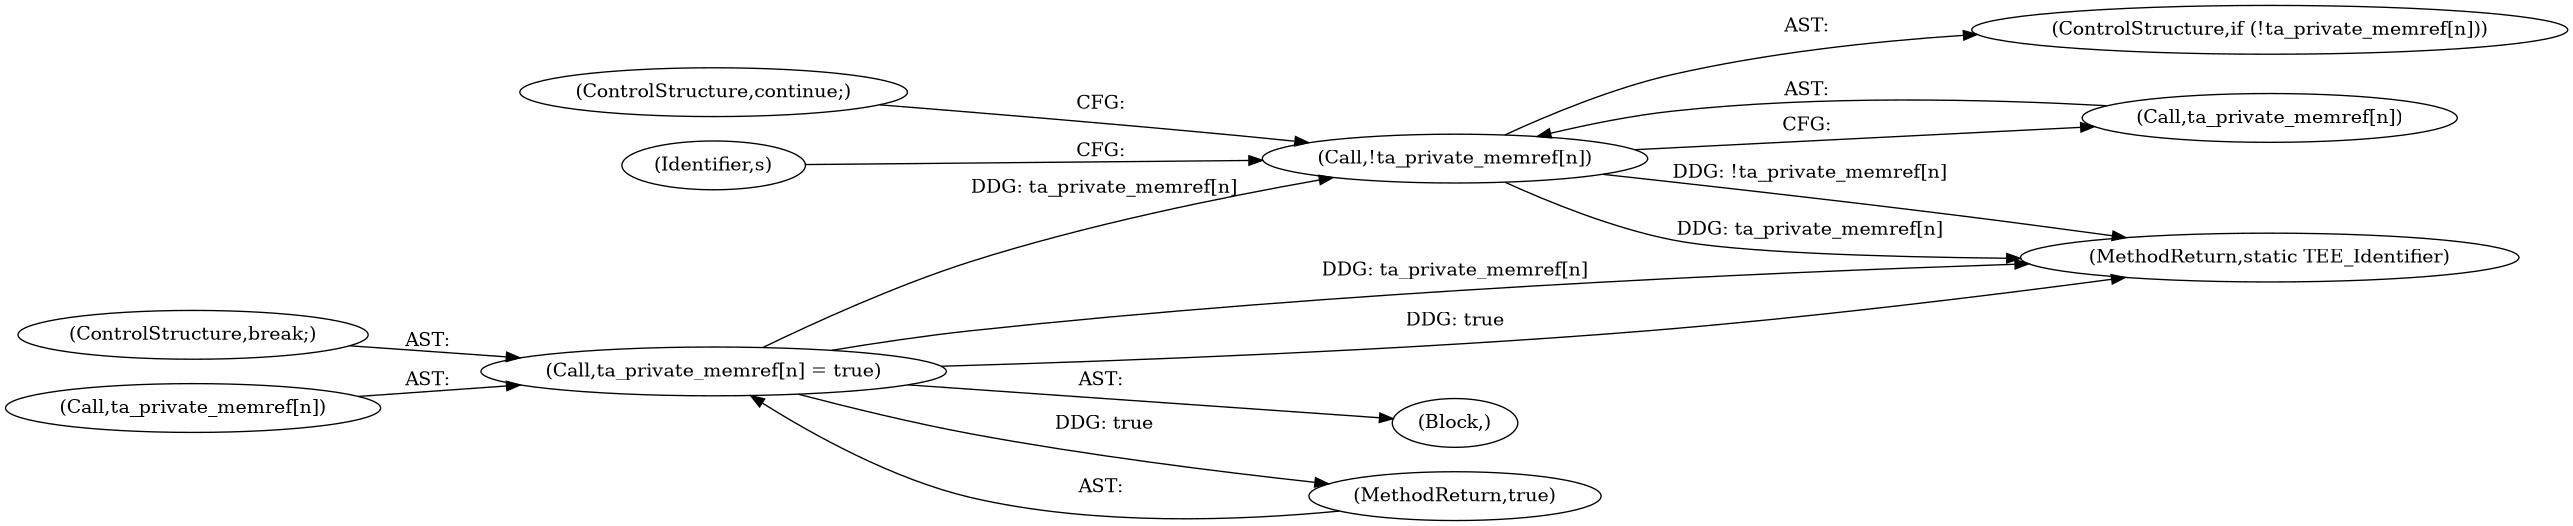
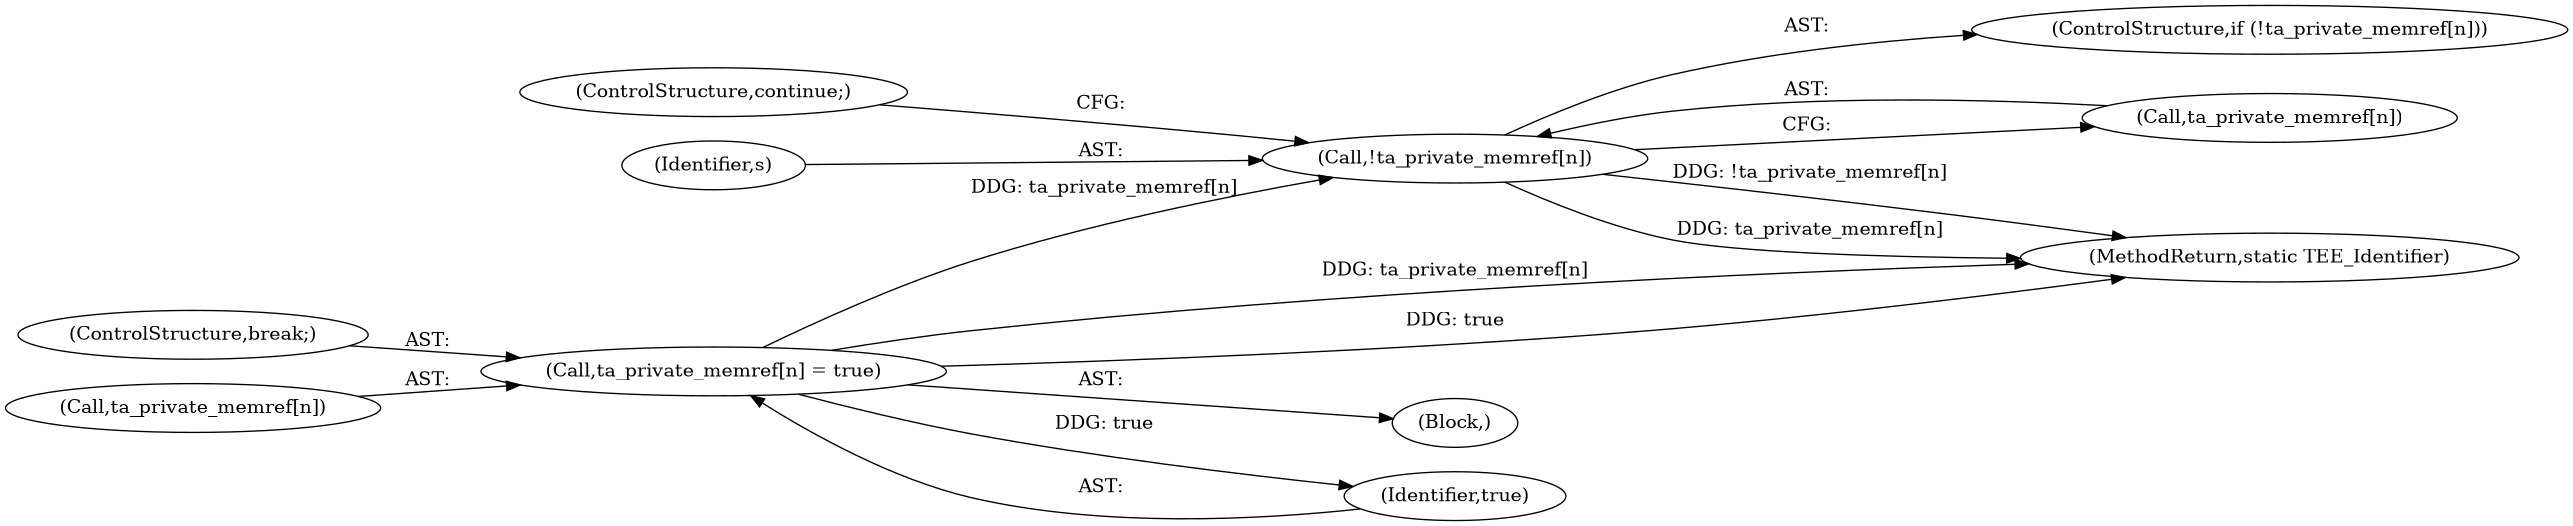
edge "(Identifier,s)" -> "(Call,!ta_private_memref[n])": label "CFG: " -> "AST: "
node "(MethodReturn,true)": label "(MethodReturn,true)" -> "(Identifier,true)"
